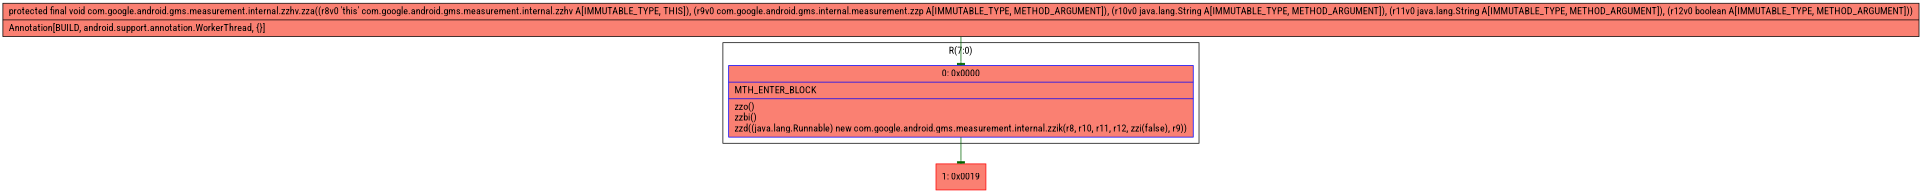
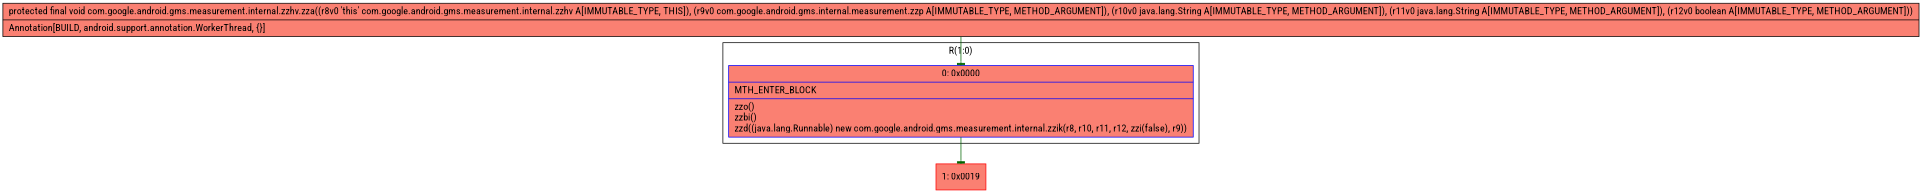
cluster "R(7:0)": label "R(7:0)" -> "R(1:0)"
